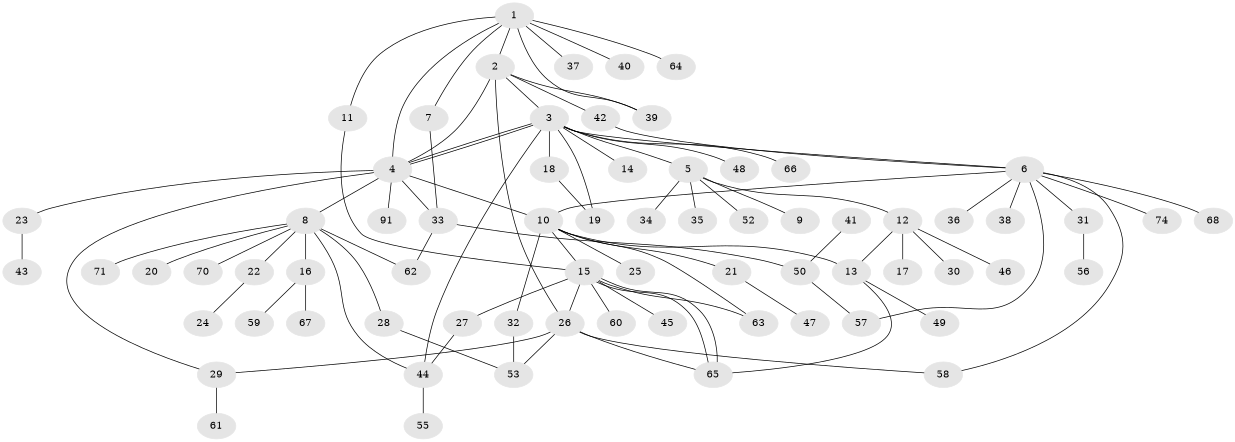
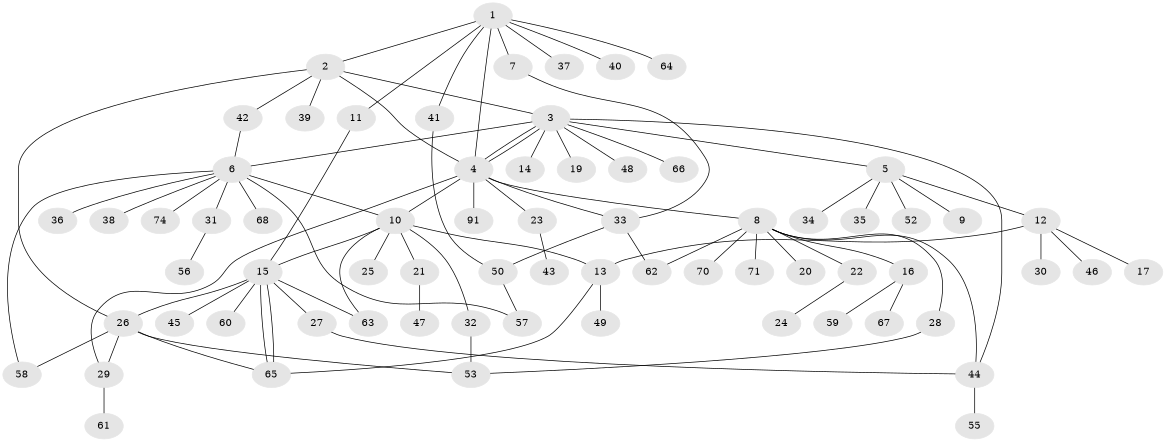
edge "1" -- "39": now "1" -- "41"
node "18": removed
